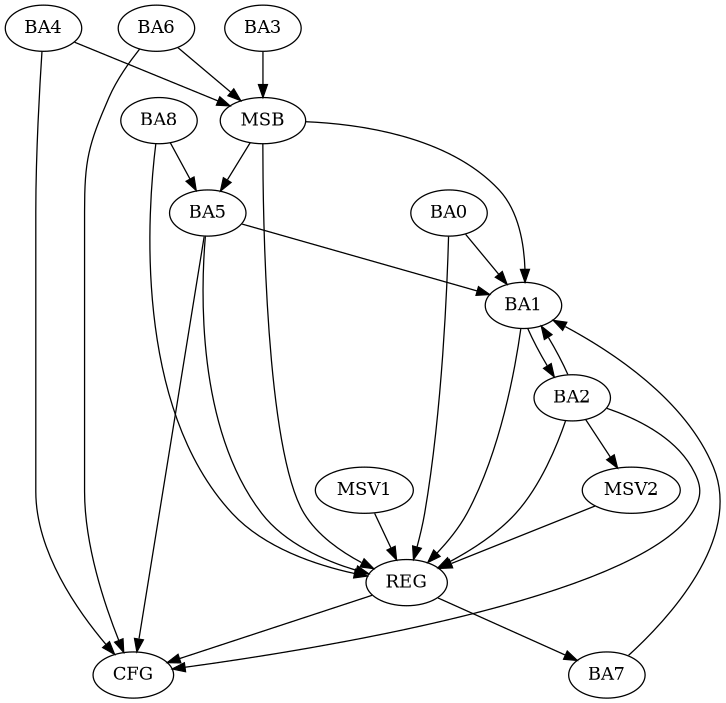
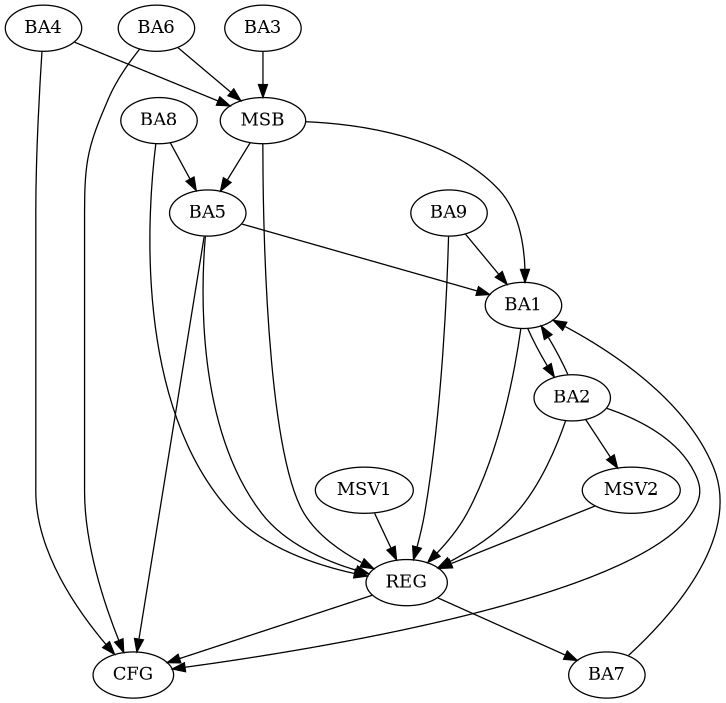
node "BA0": label "BA0" -> "BA9"
